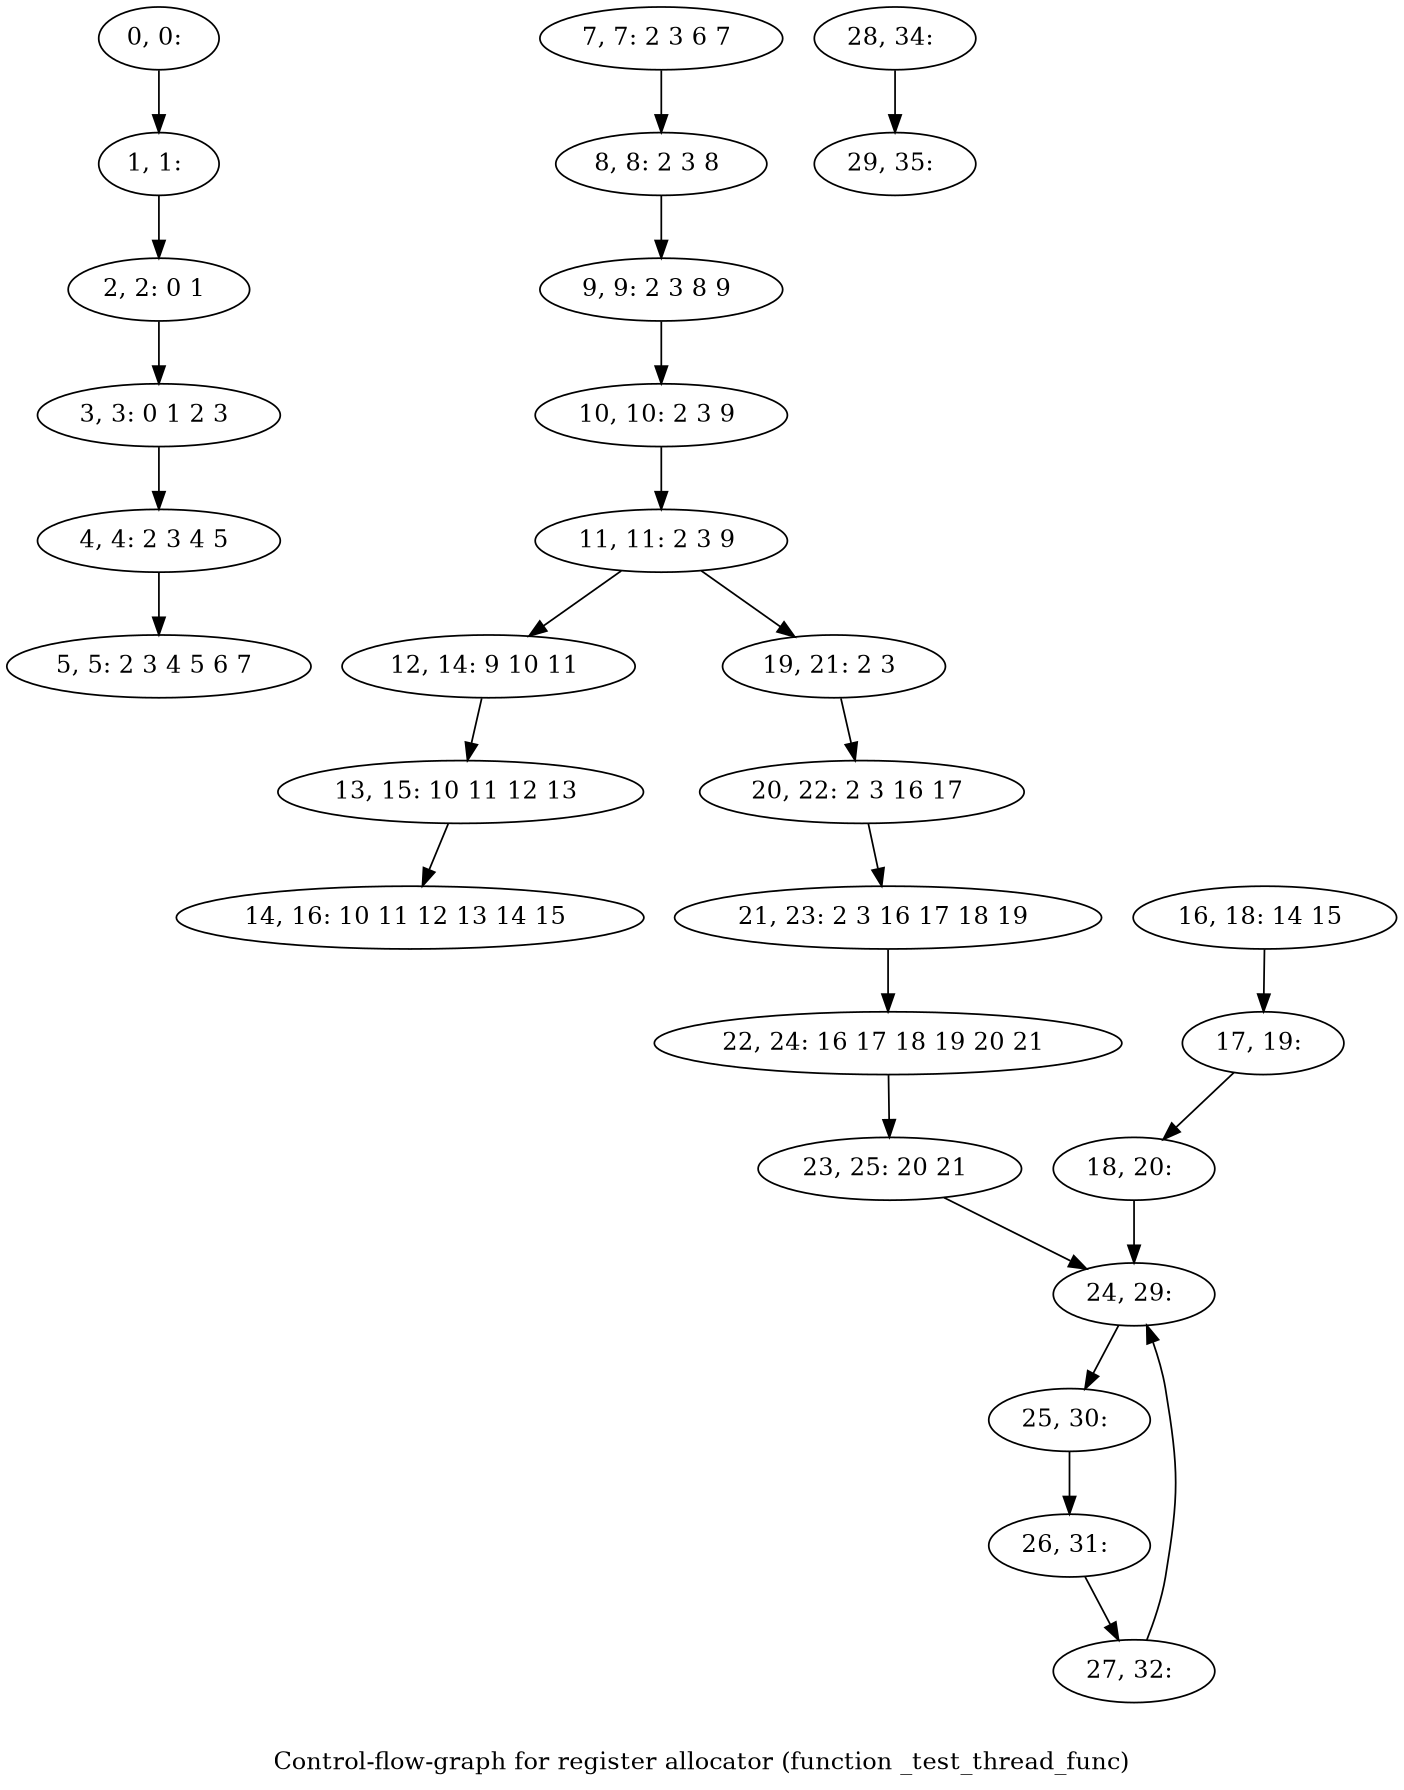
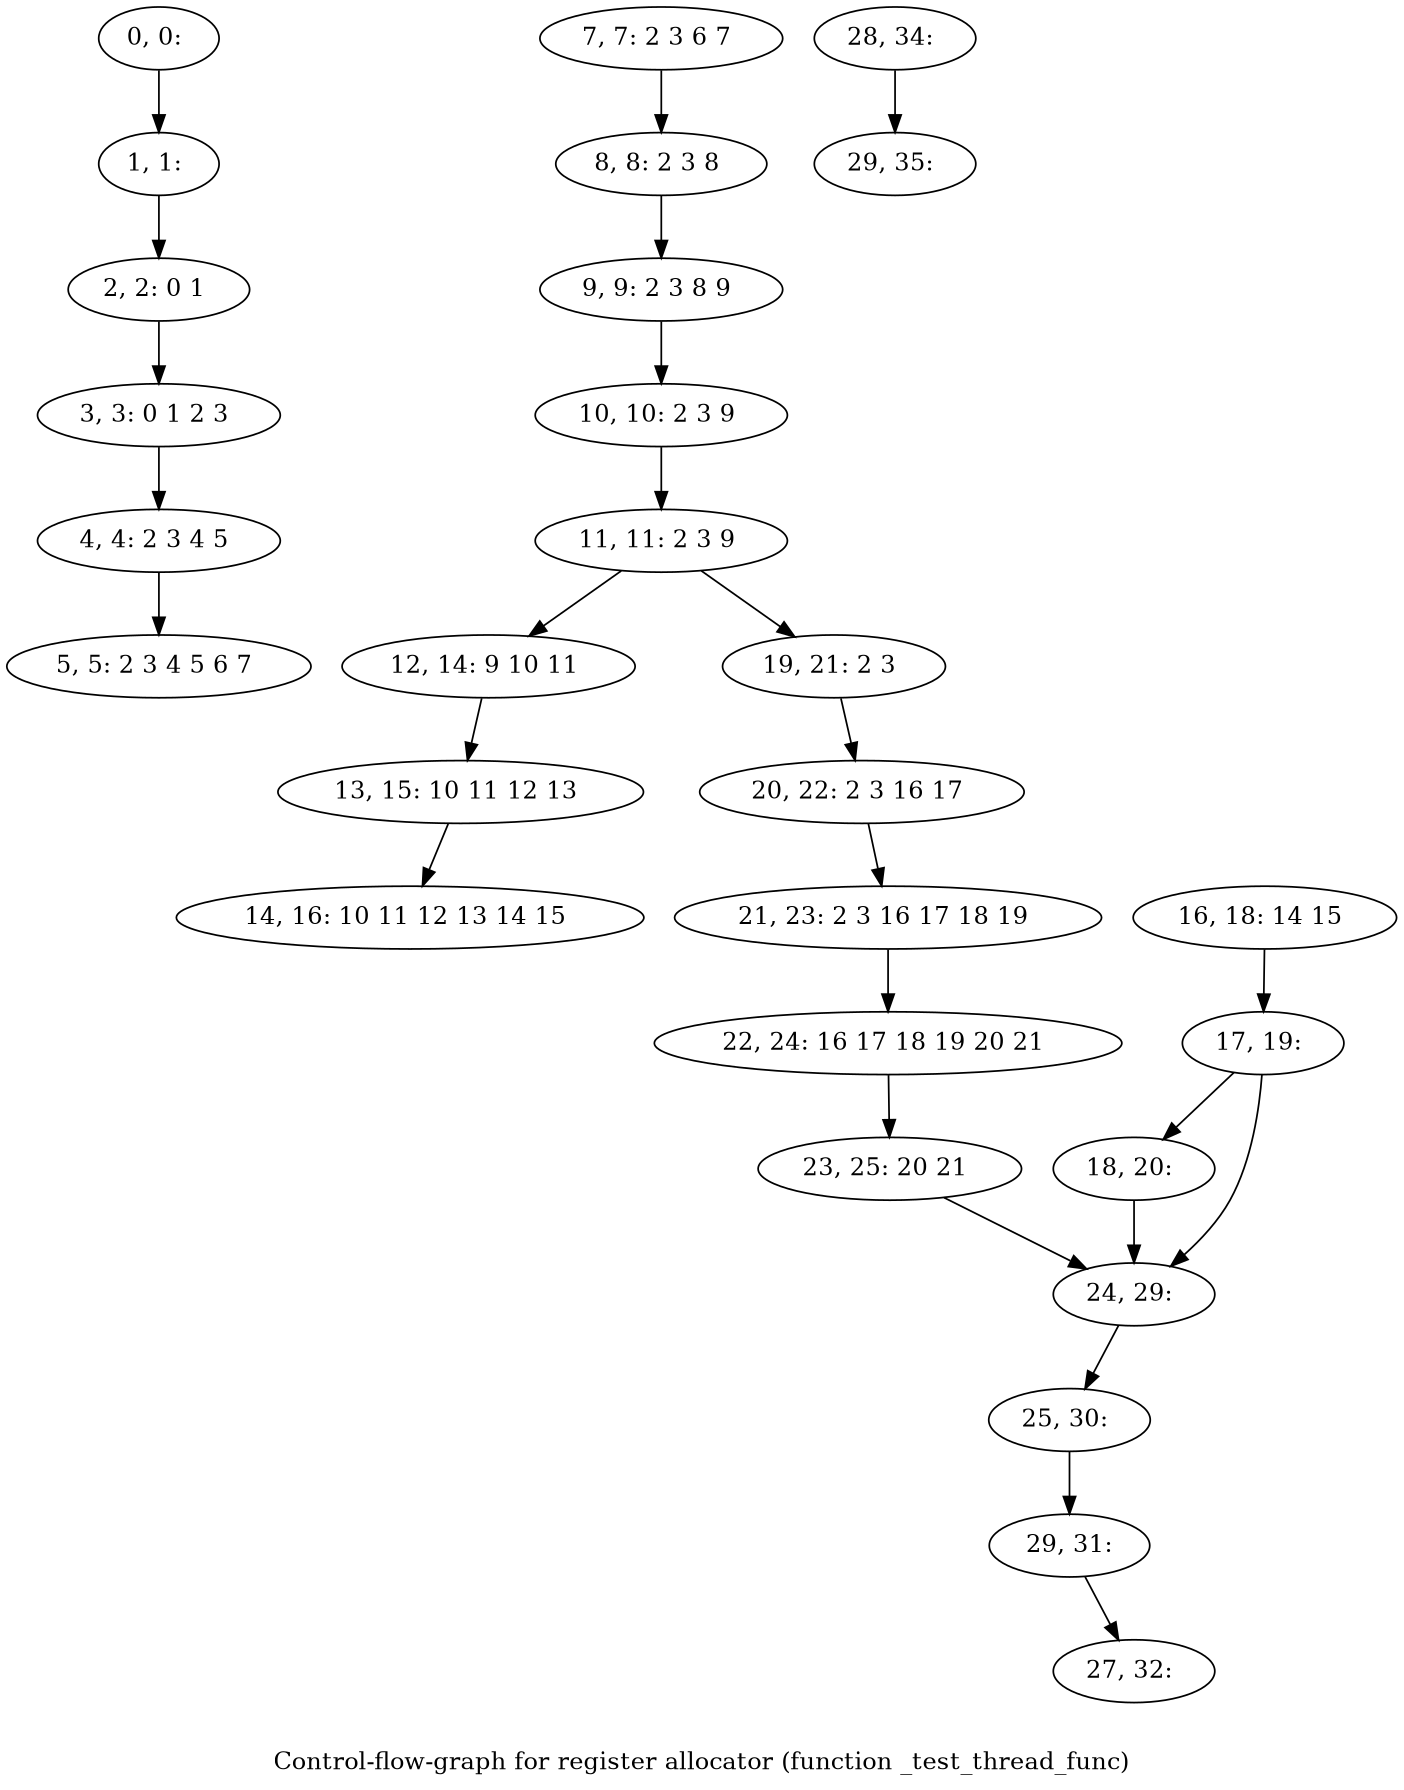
edge "27, 32:" -> "24, 29:": now "17, 19:" -> "24, 29:"
node "26, 31:": label "26, 31:" -> "29, 31:"
